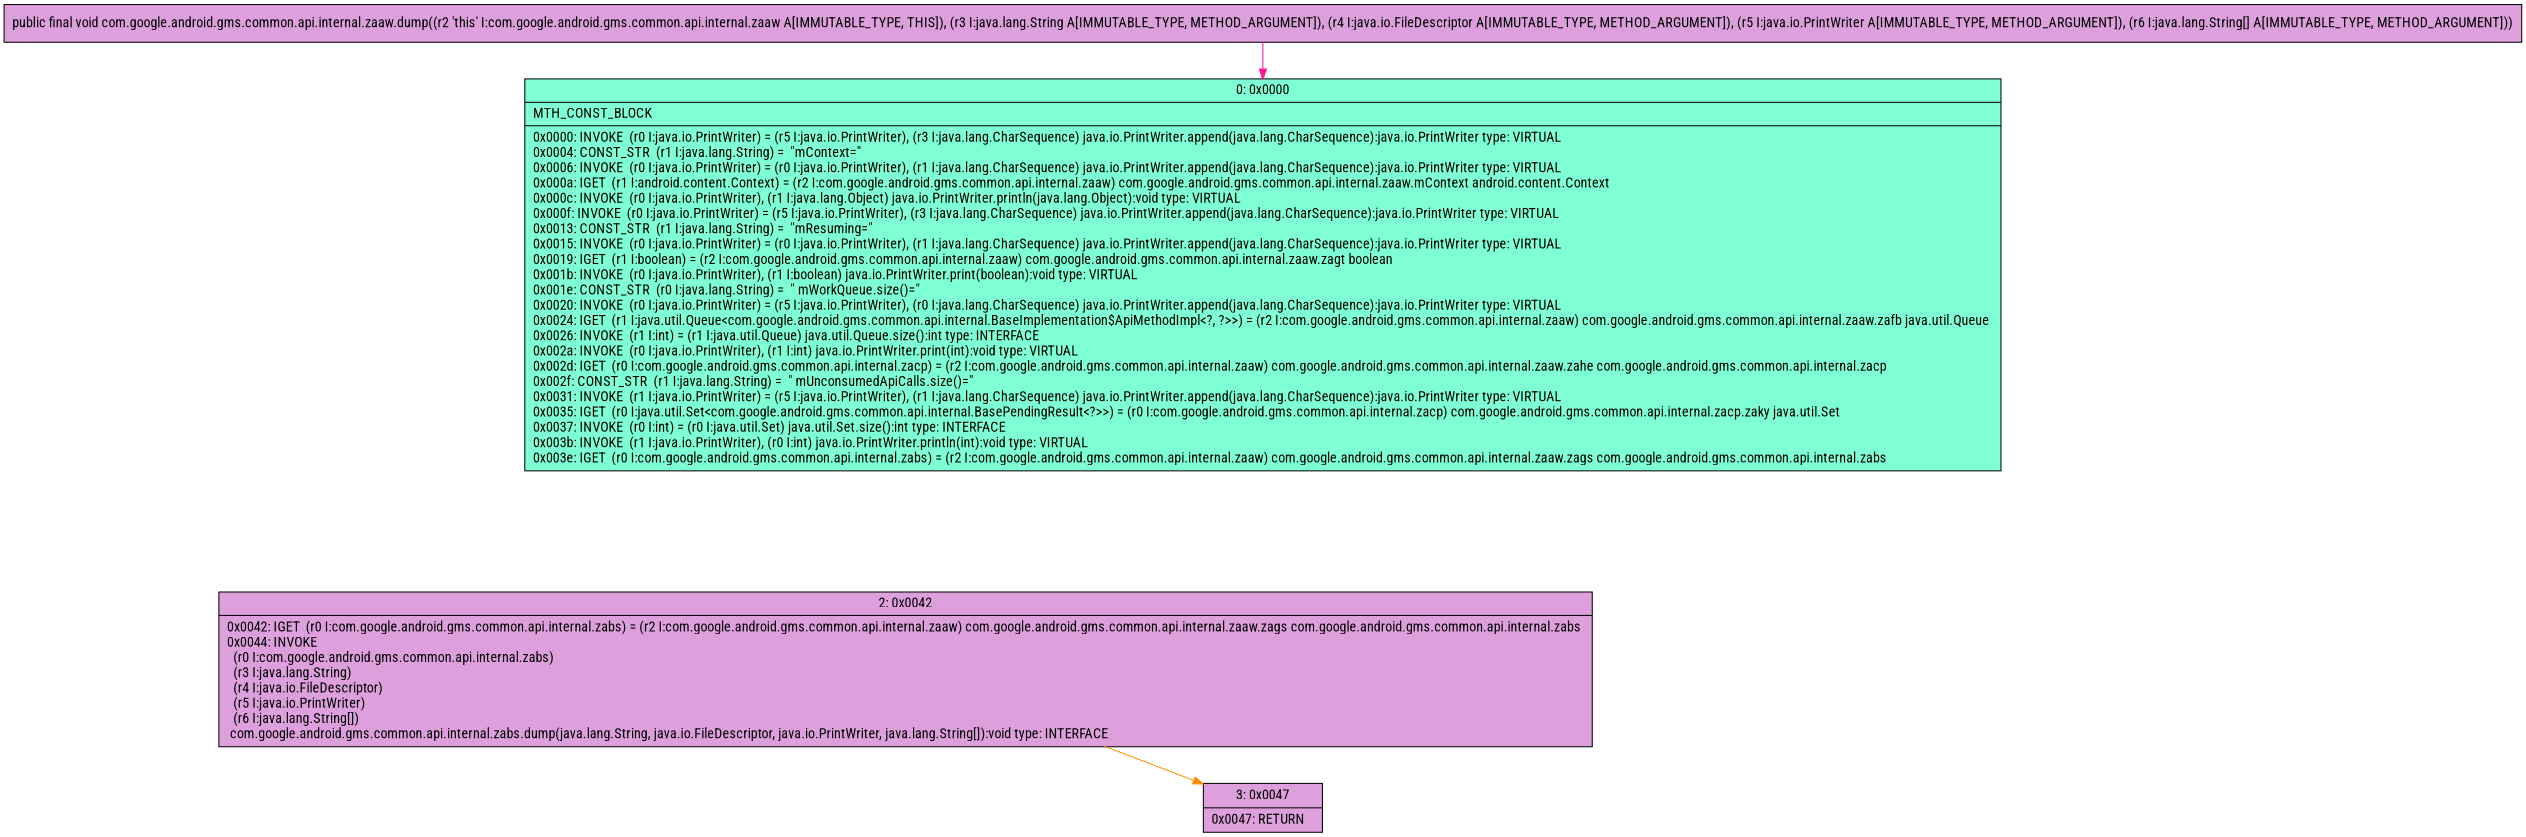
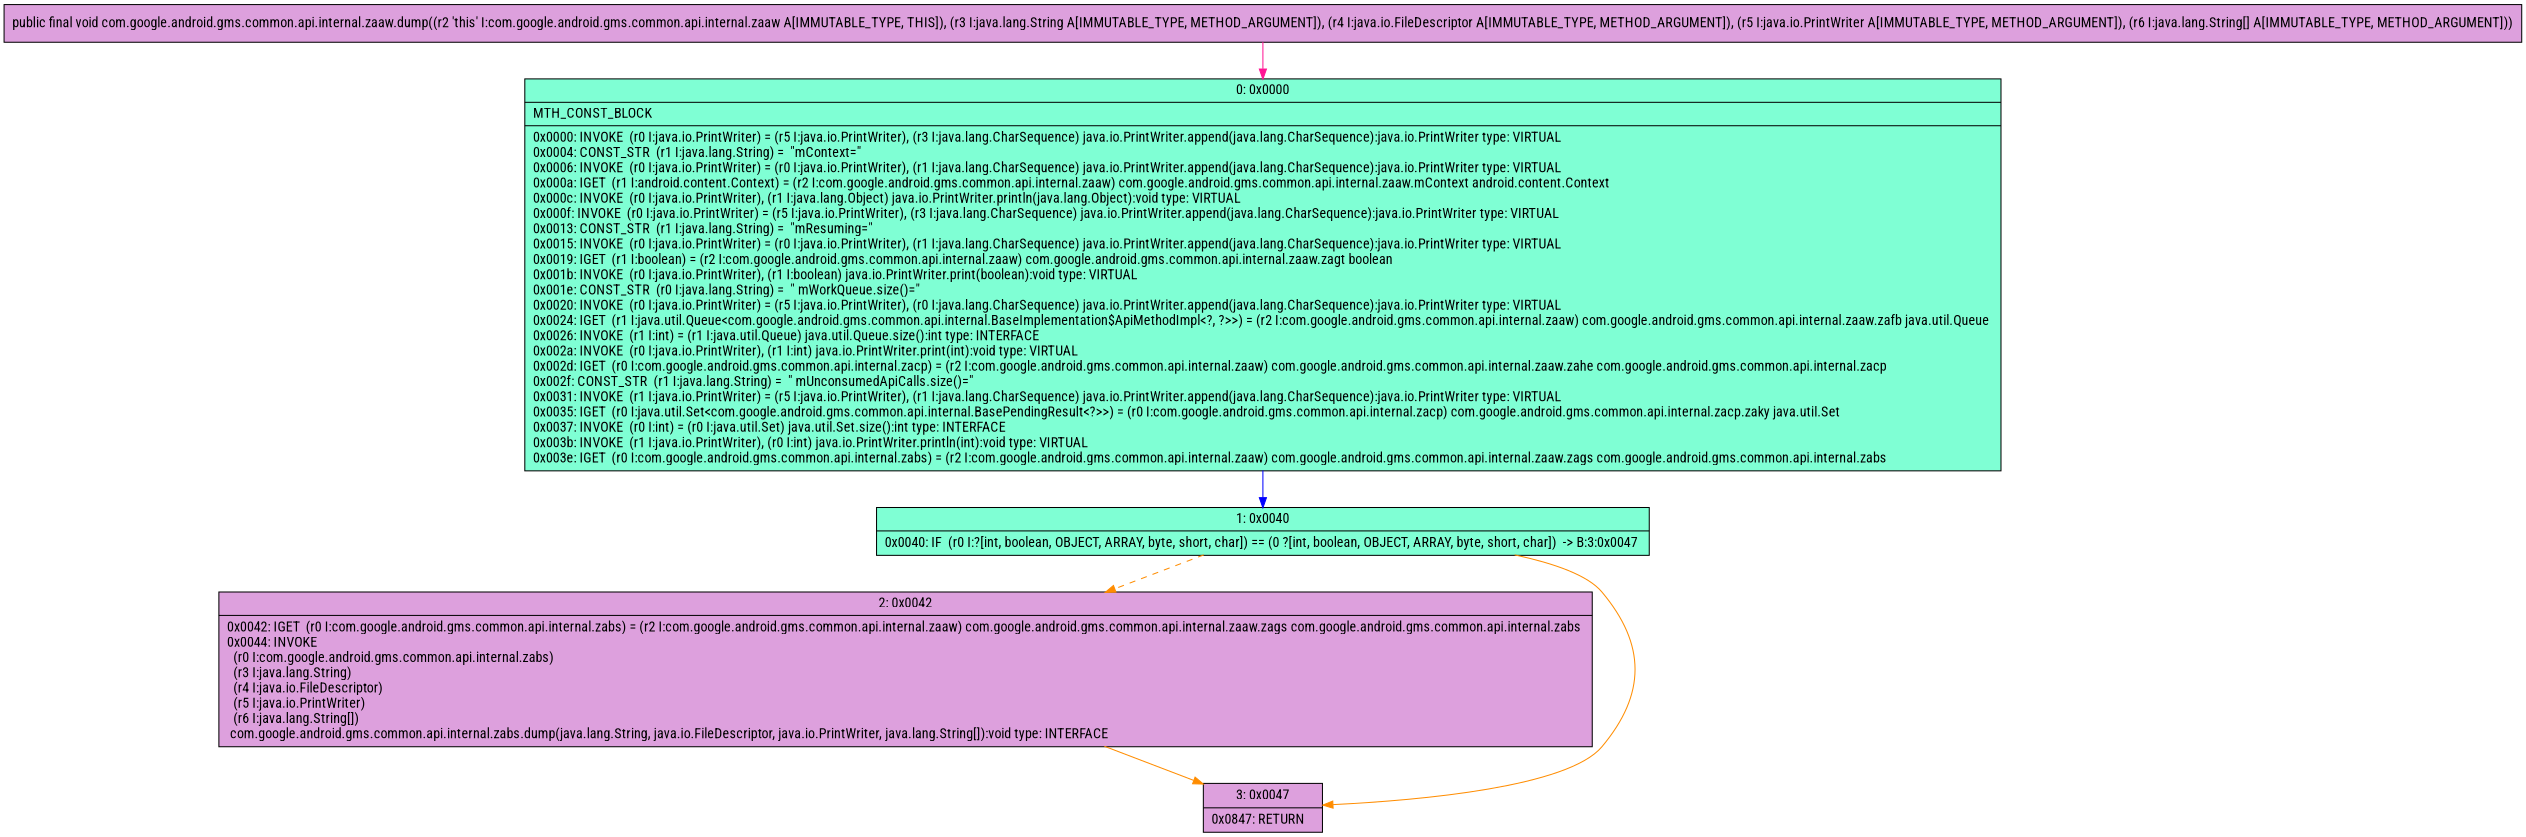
node "1: 0x0040": added
node "3: 0x0047": text "0x0047: RETURN" -> "0x0847: RETURN"
